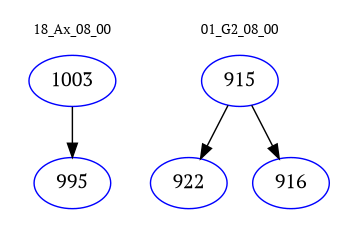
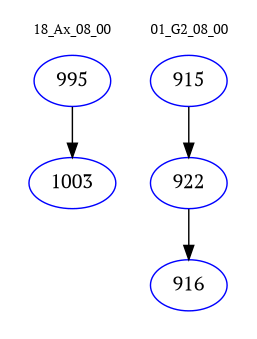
edge "1003" -> "995": reversed
edge "915" -> "916": now "922" -> "916"
